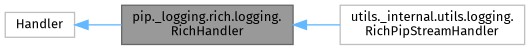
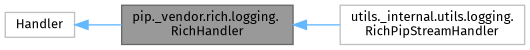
node "pip._logging.rich.logging. RichHandler": label "pip._logging.rich.logging. RichHandler" -> "pip._vendor.rich.logging. RichHandler"
